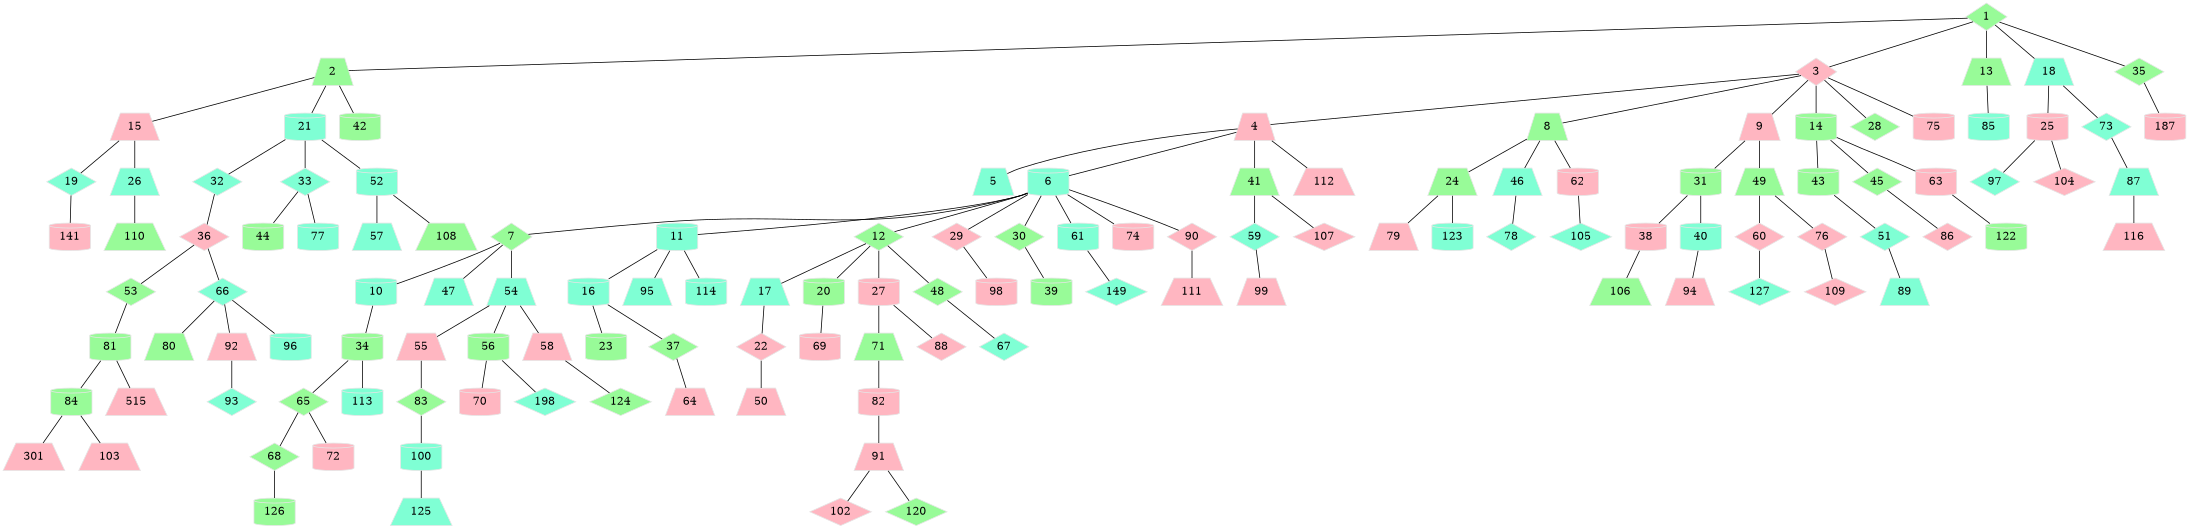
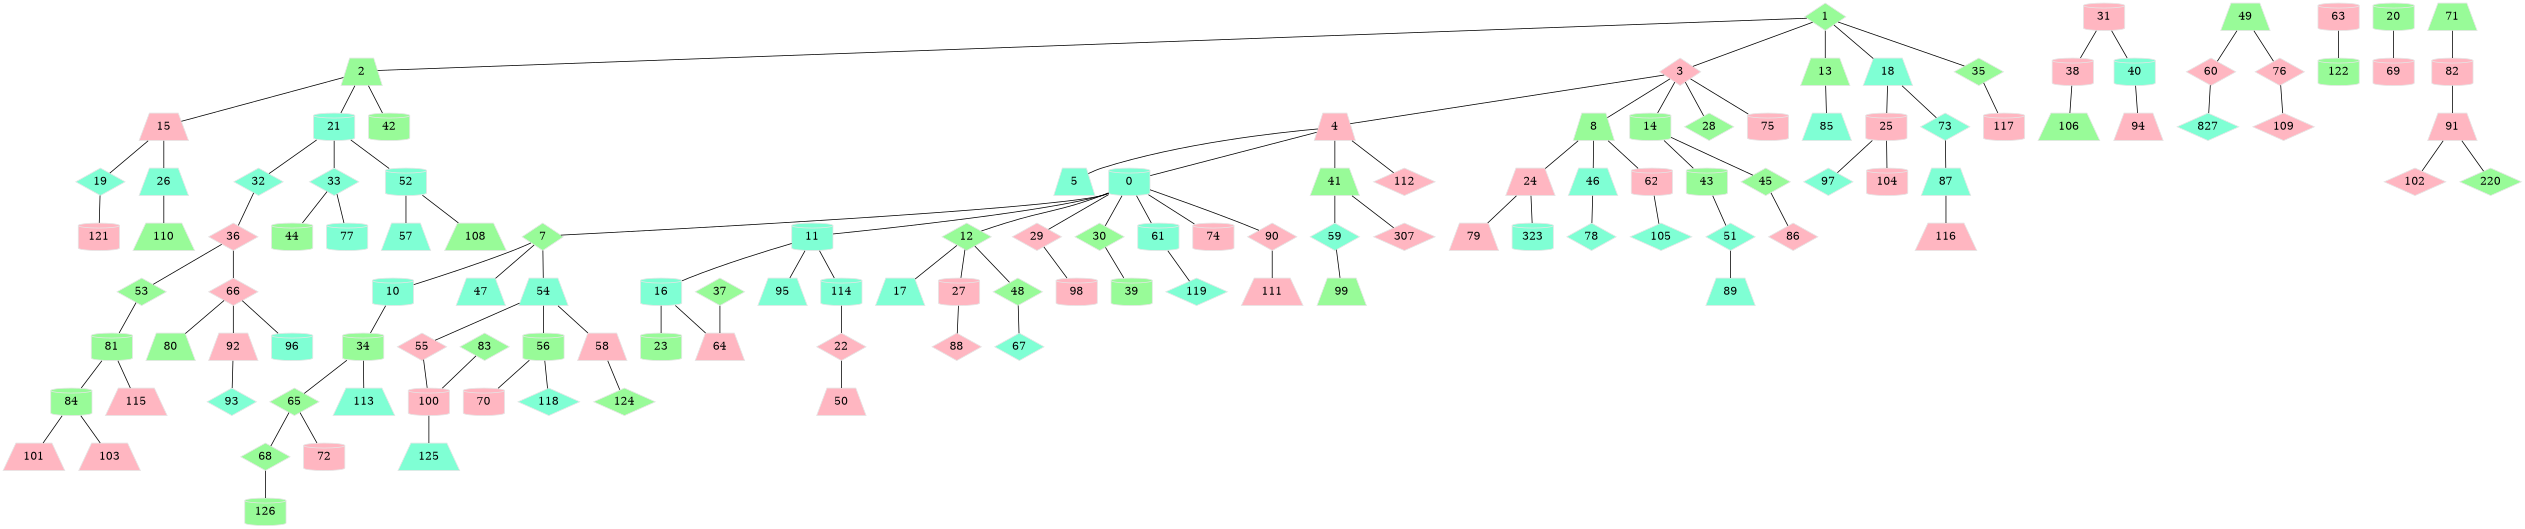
node "9": removed
node "85": shape cylinder -> trapezium
node "187": label "187" -> "117"
edge "14" -- "63": removed
node "6": label "6" -> "0"
node "112": shape trapezium -> diamond
node "24": fillcolor palegreen -> lightpink
node "31": fillcolor palegreen -> lightpink
node "104": shape diamond -> cylinder
node "141": label "141" -> "121"
node "107": label "107" -> "307"
node "123": label "123" -> "323"
edge "12" -- "20": removed
node "66": fillcolor aquamarine -> lightpink
node "149": label "149" -> "119"
node "99": fillcolor lightpink -> palegreen
node "127": label "127" -> "827"
edge "27" -- "71": removed
edge "17" -- "22": now "114" -- "22"
edge "16" -- "37": now "16" -- "64"
node "55": shape trapezium -> diamond
edge "55" -- "83": now "55" -- "100"
node "515": label "515" -> "115"
node "113": shape cylinder -> trapezium
node "198": label "198" -> "118"
node "301": label "301" -> "101"
node "100": fillcolor aquamarine -> lightpink
node "120": label "120" -> "220"
